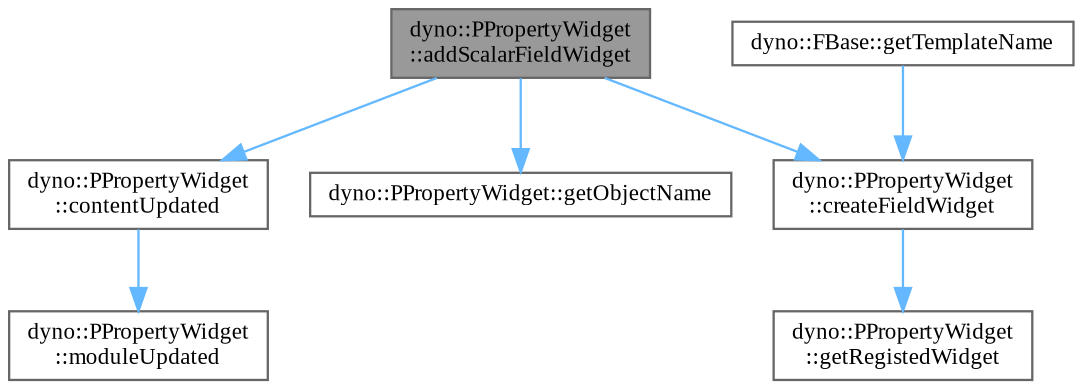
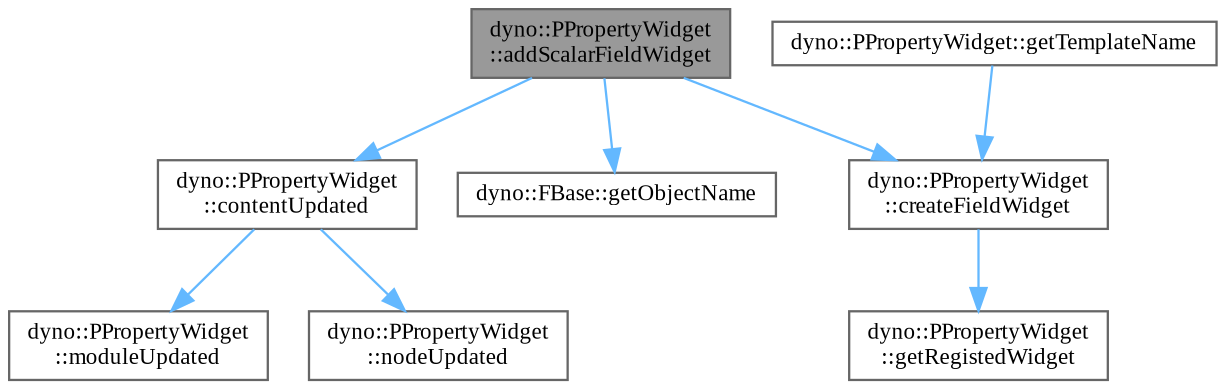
node "dyno::FBase::getTemplateName": label "dyno::FBase::getTemplateName" -> "dyno::PPropertyWidget::getTemplateName"
node "dyno::PPropertyWidget::getObjectName": label "dyno::PPropertyWidget::getObjectName" -> "dyno::FBase::getObjectName"
node "dyno::PPropertyWidget ::nodeUpdated": added
